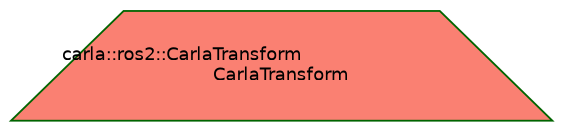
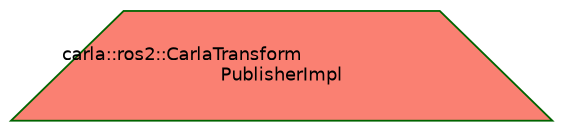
node "carla::ros2::CarlaTransform CarlaTransform": label "carla::ros2::CarlaTransform CarlaTransform" -> "carla::ros2::CarlaTransform PublisherImpl"
